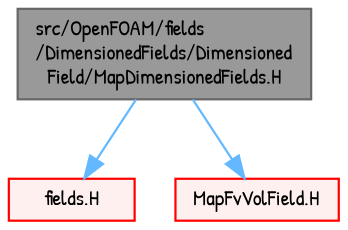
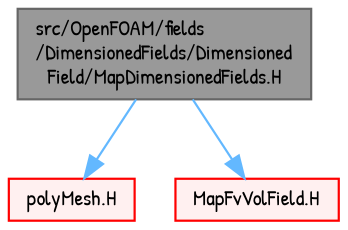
node "fields.H": label "fields.H" -> "polyMesh.H"
